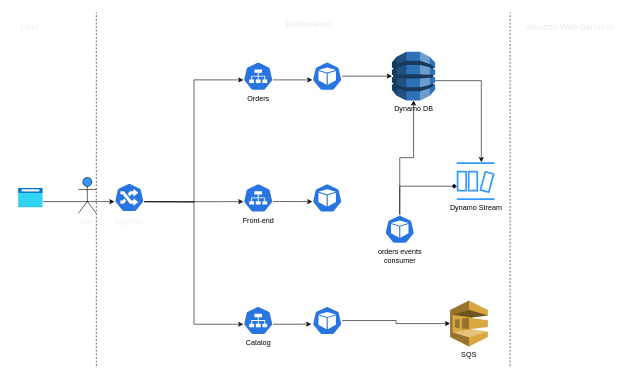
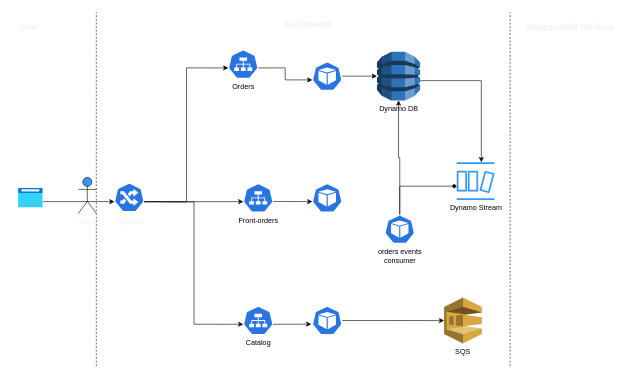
node "Orders": moved (258, 76) -> (243, 64)
node "Dynamo DB": moved (414, 76) -> (399, 76)
node "Front-end": label "Front-end" -> "Front-orders"
node "SQS": moved (469, 324) -> (463, 321)
